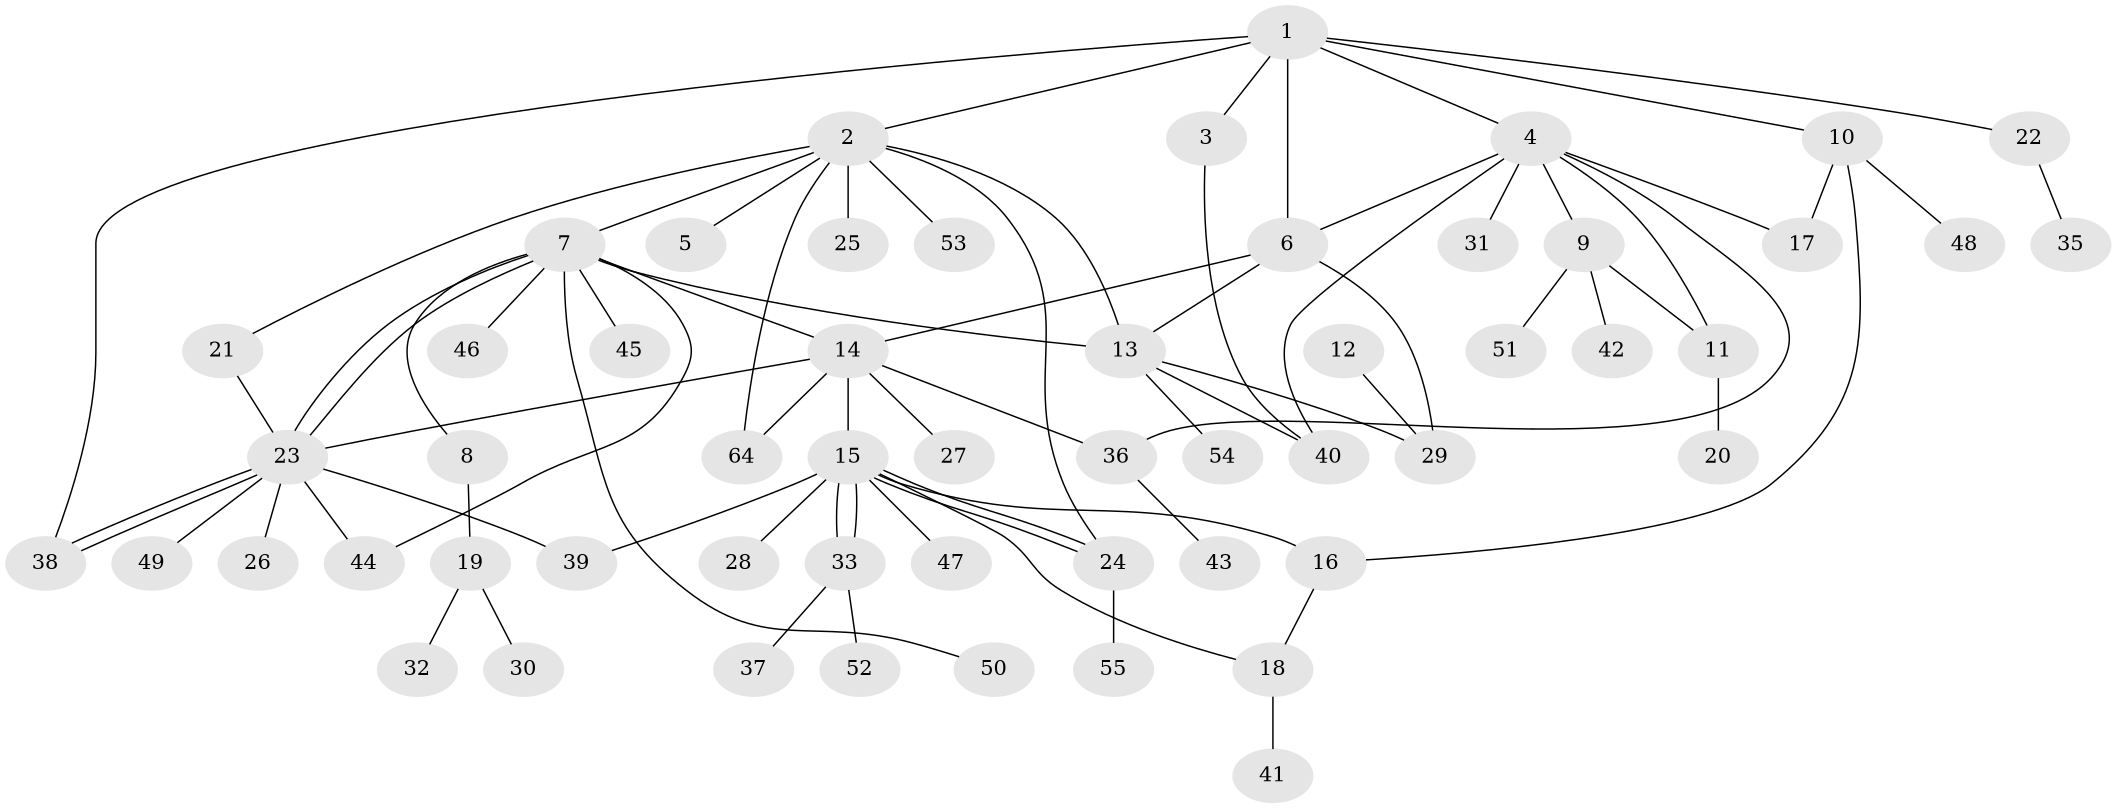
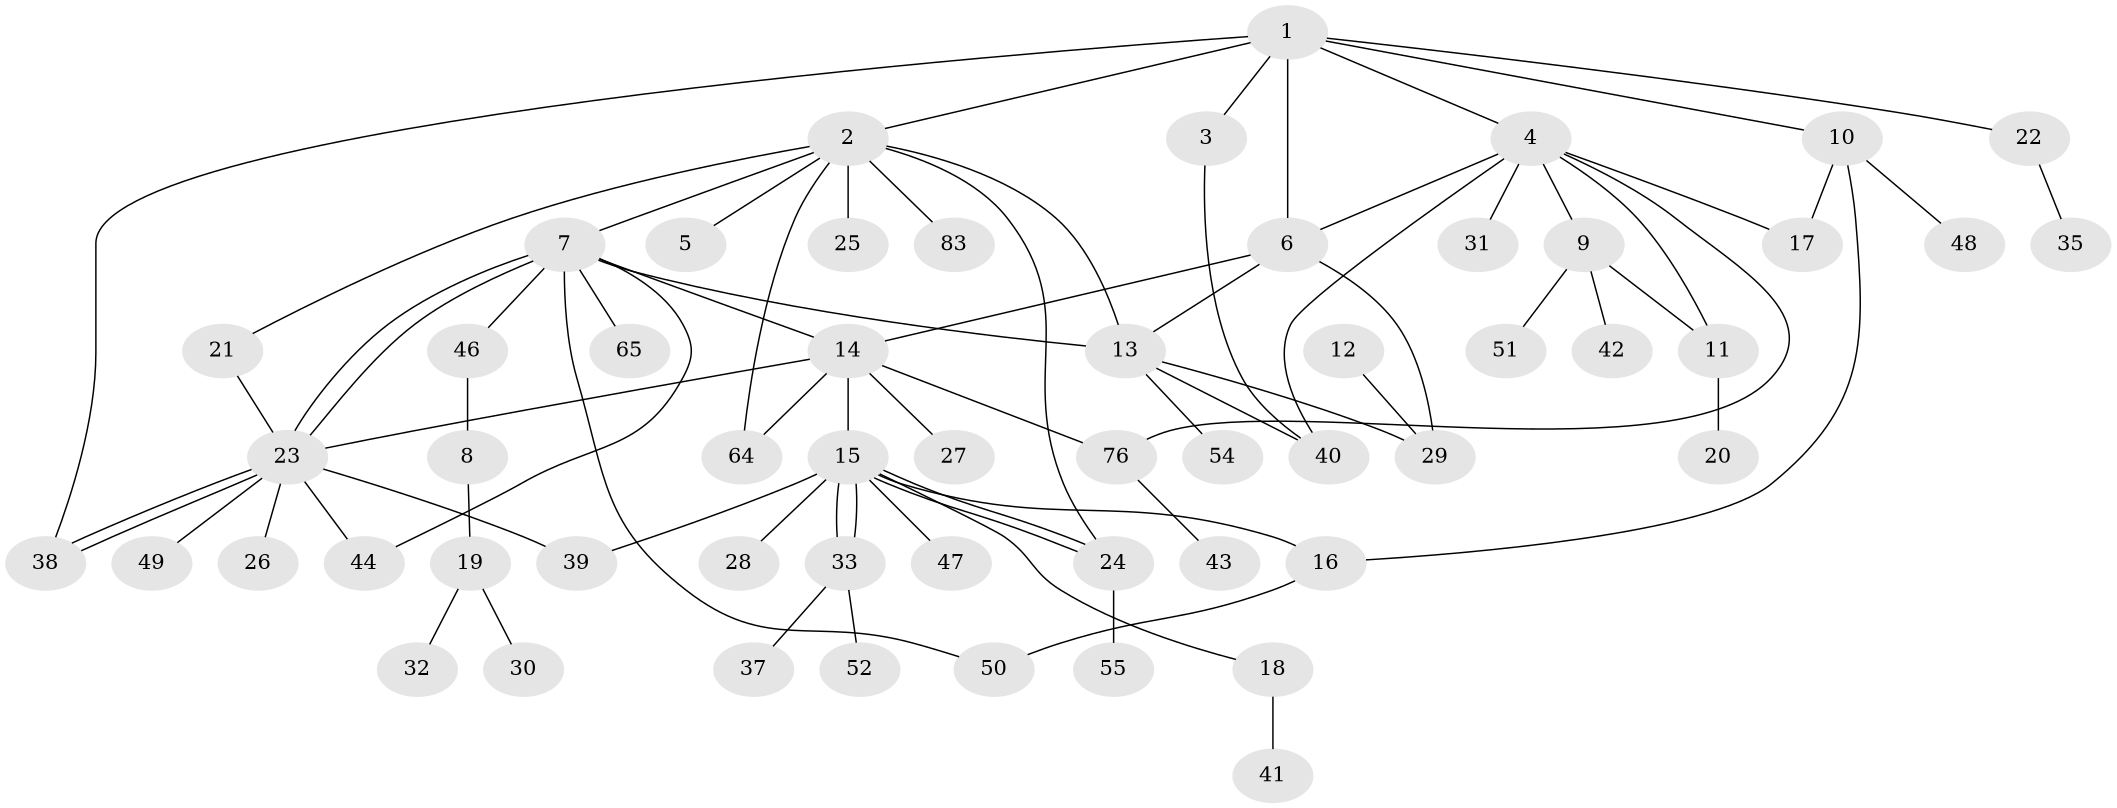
node "53": label "53" -> "83"
edge "7" -- "8": now "46" -- "8"
node "45": label "45" -> "65"
node "36": label "36" -> "76"
edge "16" -- "18": now "16" -- "50"
